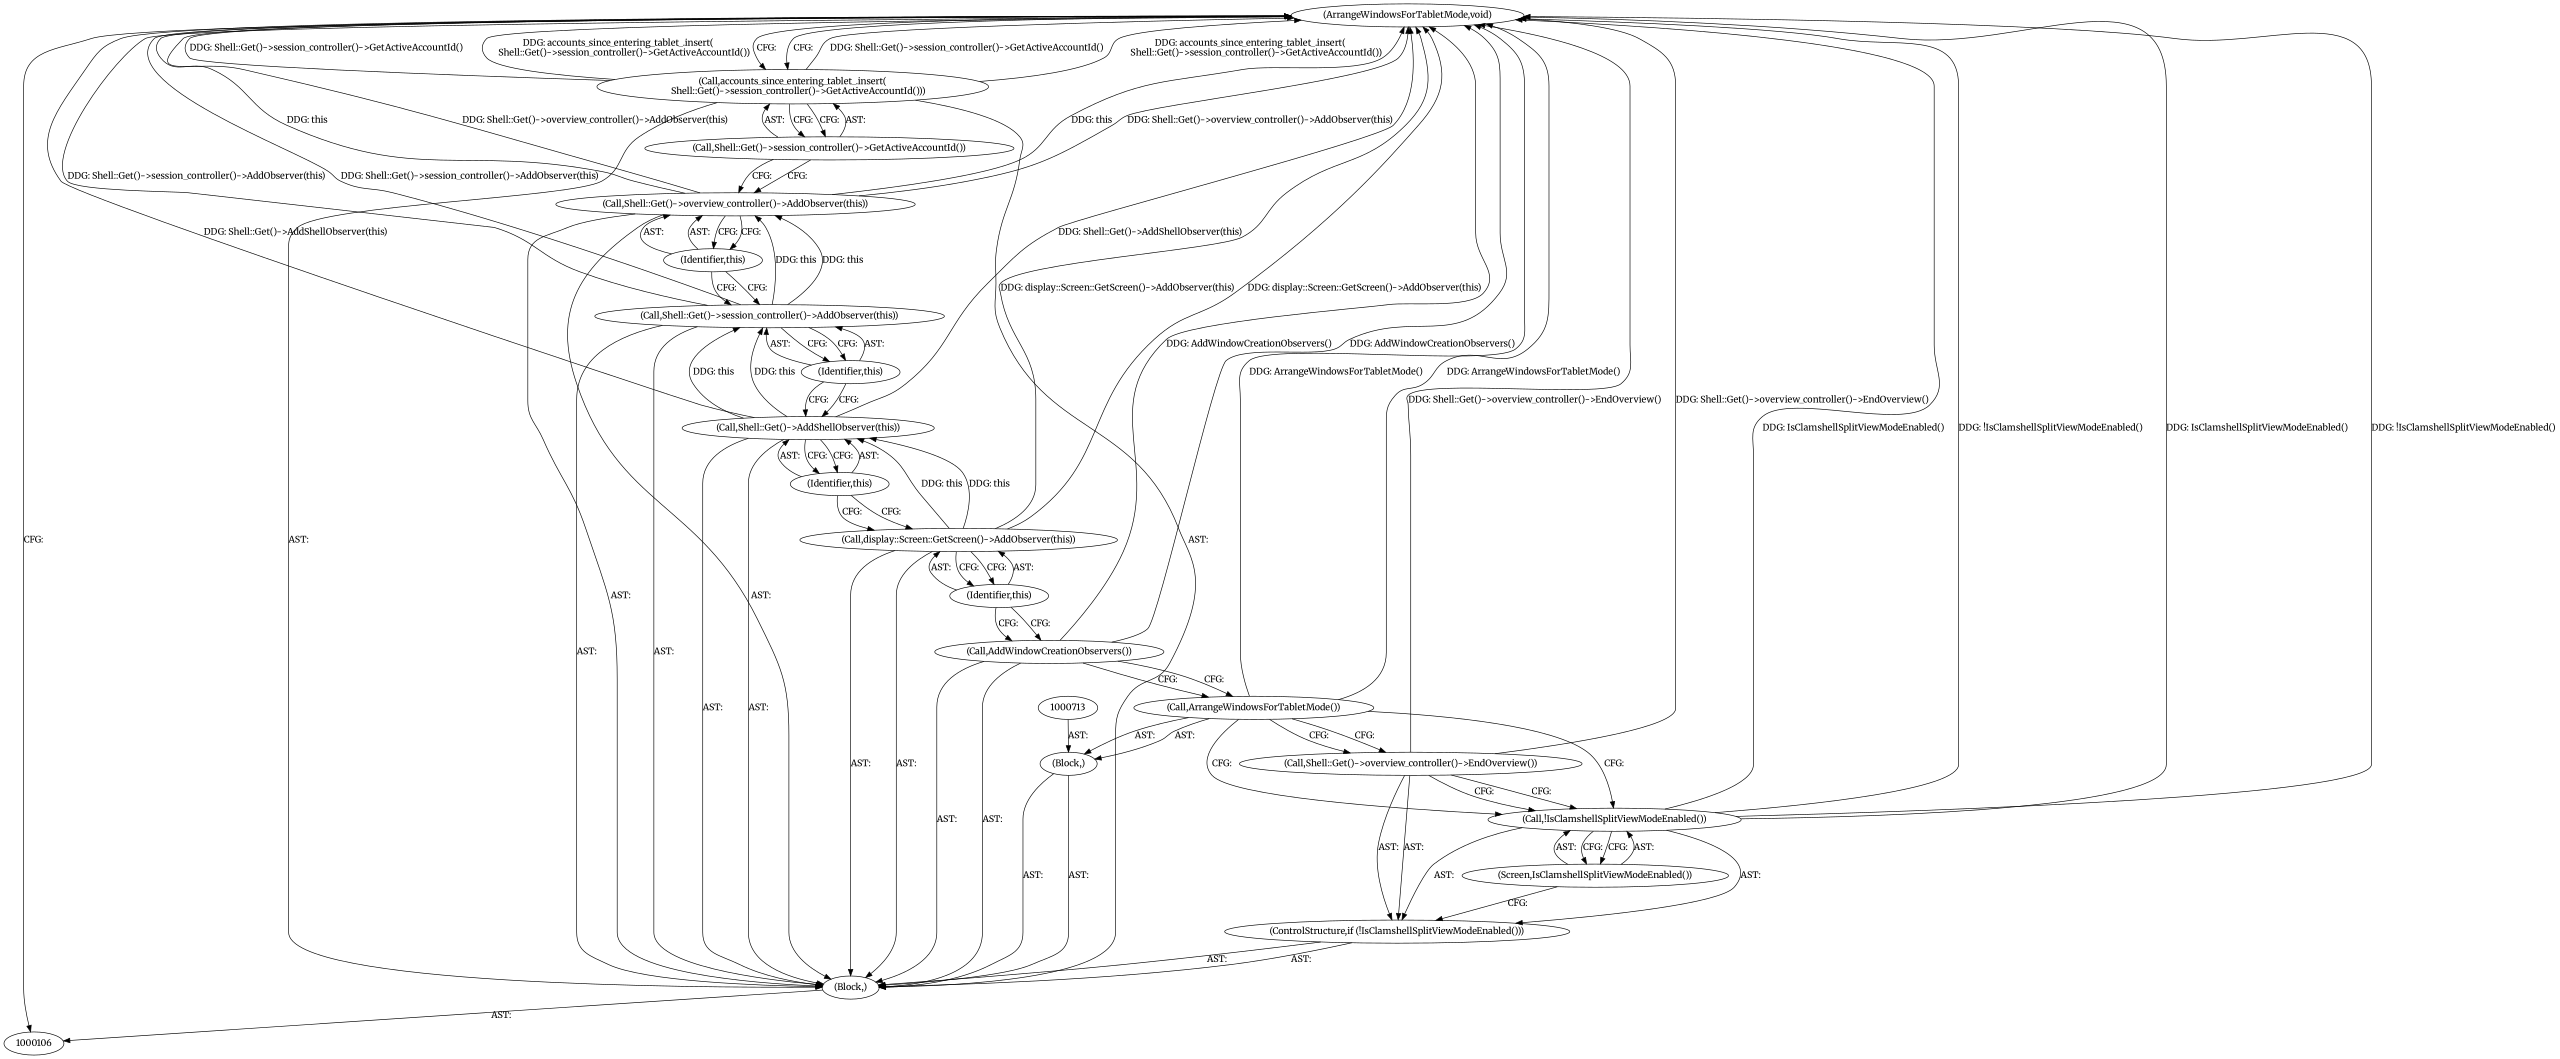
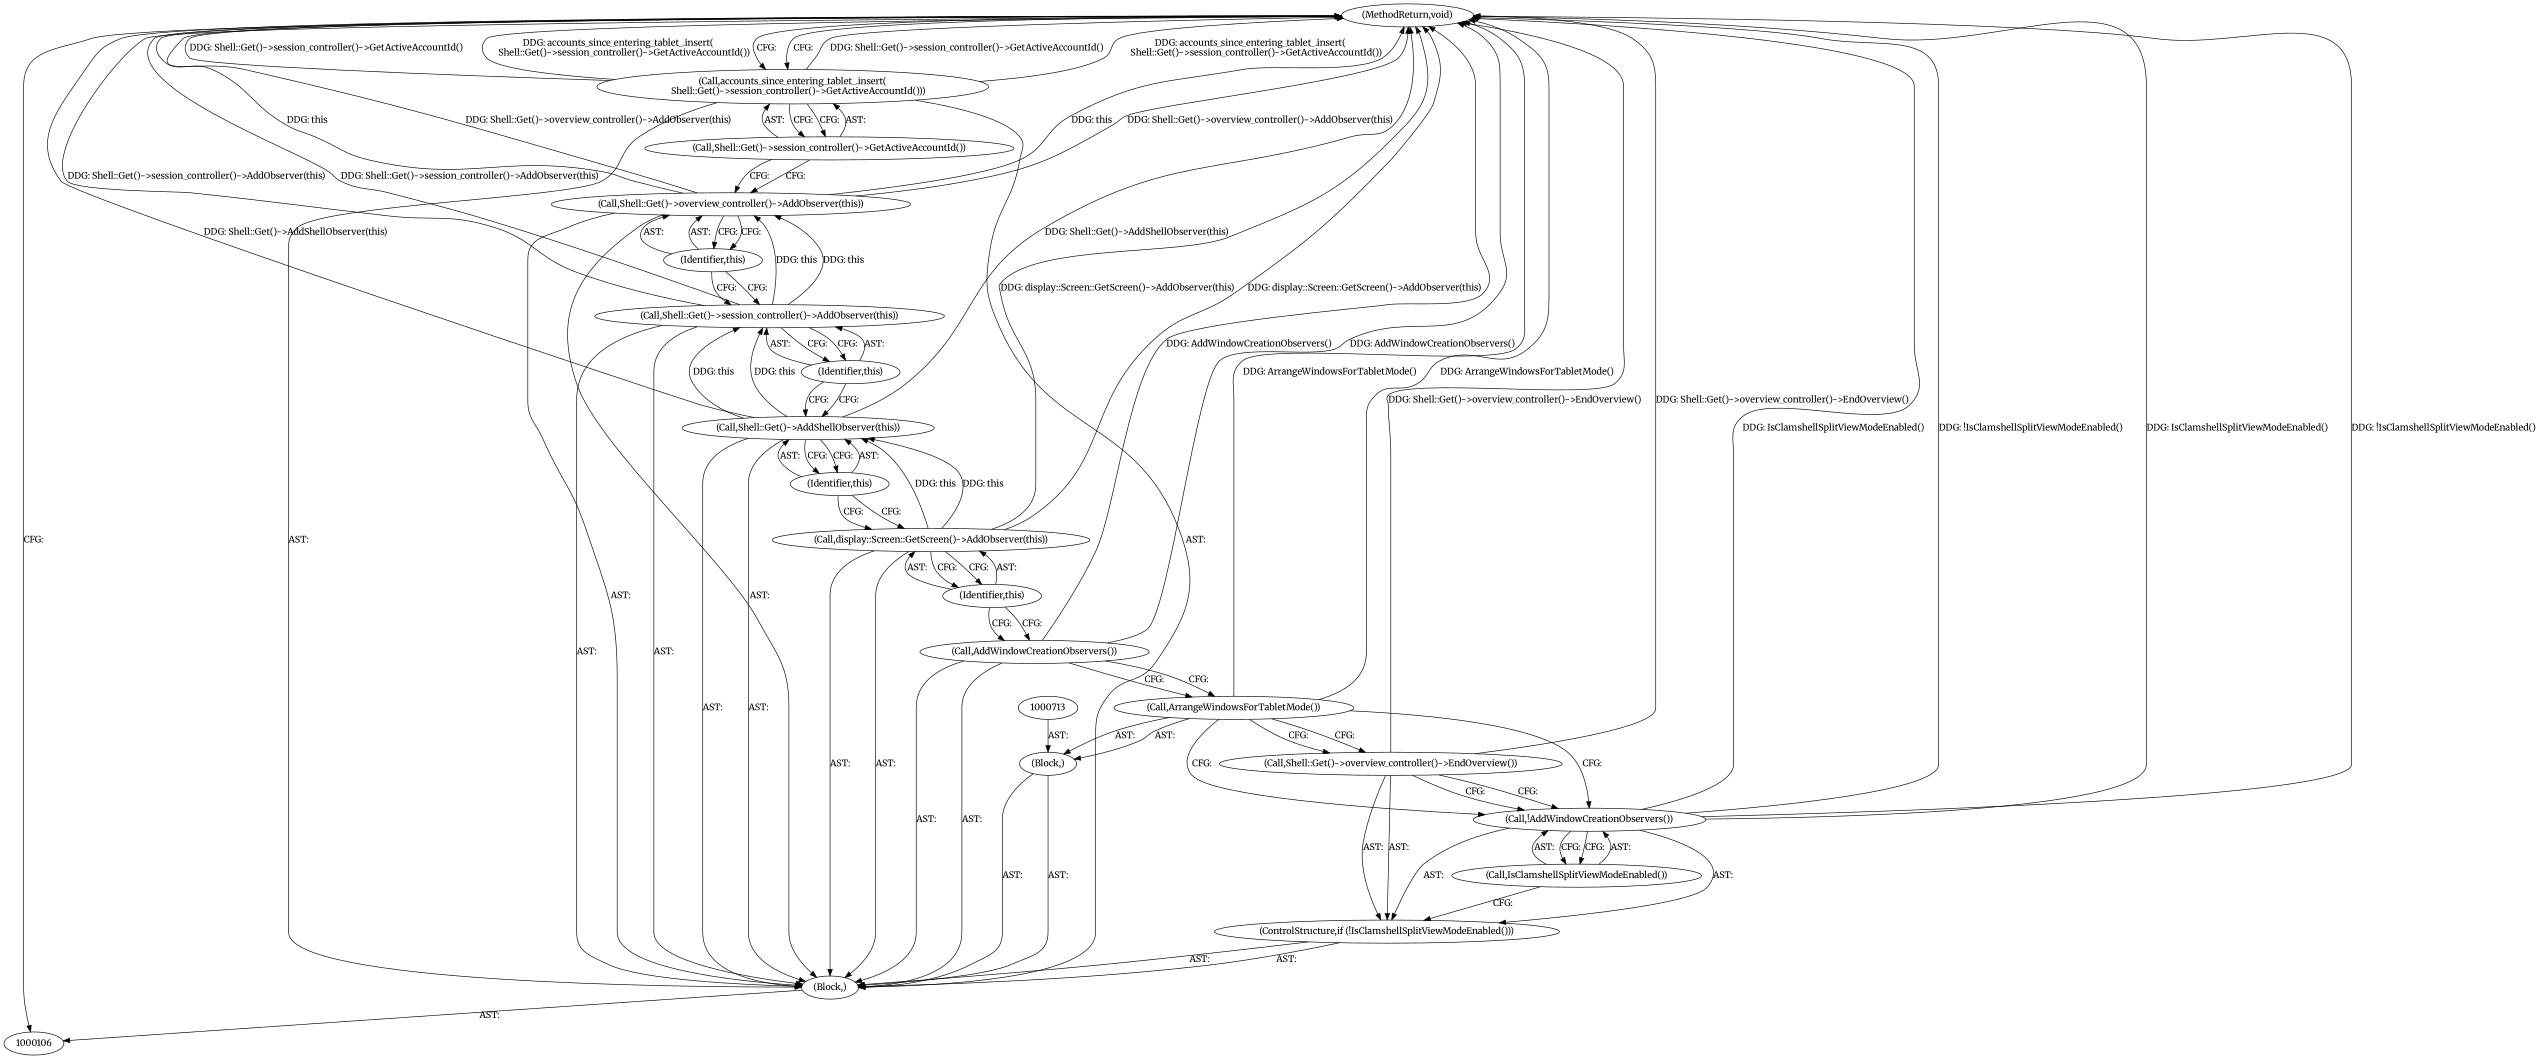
node "(ArrangeWindowsForTabletMode,void)": label "(ArrangeWindowsForTabletMode,void)" -> "(MethodReturn,void)"
node "(Call,!IsClamshellSplitViewModeEnabled())": label "(Call,!IsClamshellSplitViewModeEnabled())" -> "(Call,!AddWindowCreationObservers())"
node "(Screen,IsClamshellSplitViewModeEnabled())": label "(Screen,IsClamshellSplitViewModeEnabled())" -> "(Call,IsClamshellSplitViewModeEnabled())"
